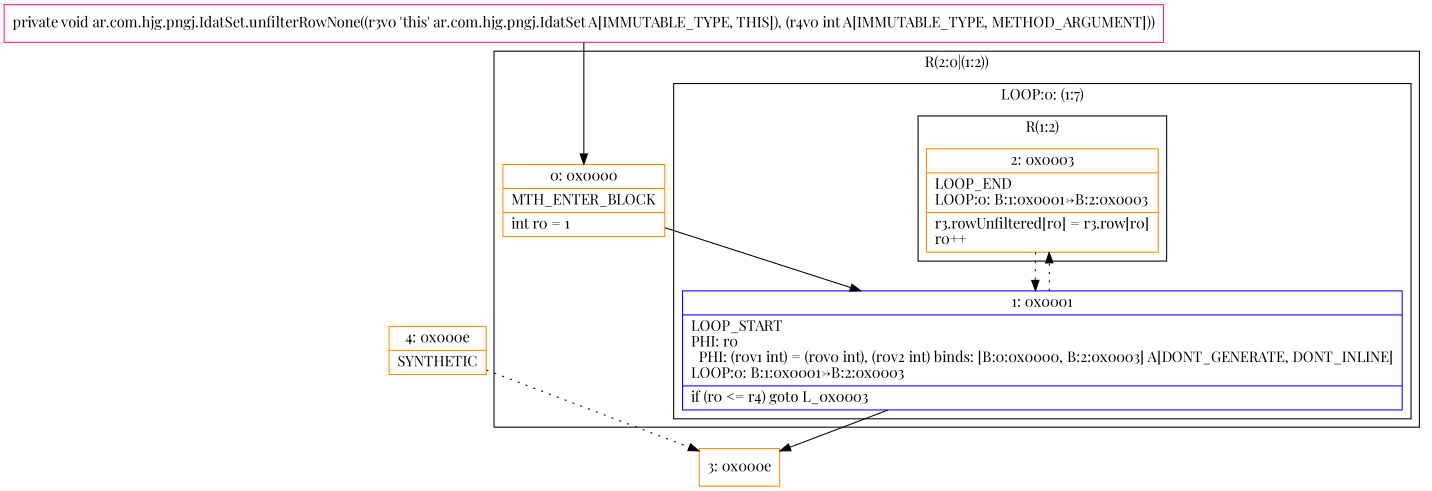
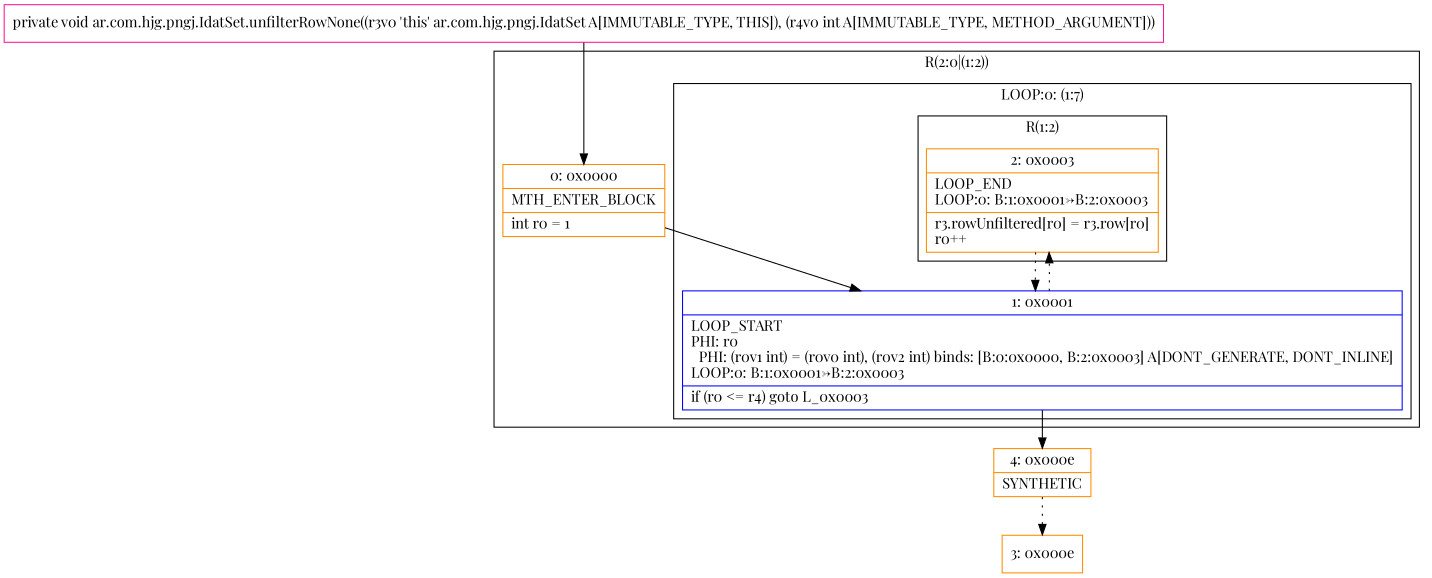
edge "1: 0x0001" -> "3: 0x000e": now "1: 0x0001" -> "4: 0x000e"
